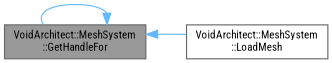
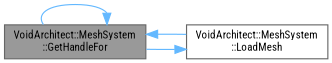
edge "VoidArchitect::MeshSystem ::GetHandleFor" -> "VoidArchitect::MeshSystem ::LoadMesh": added
